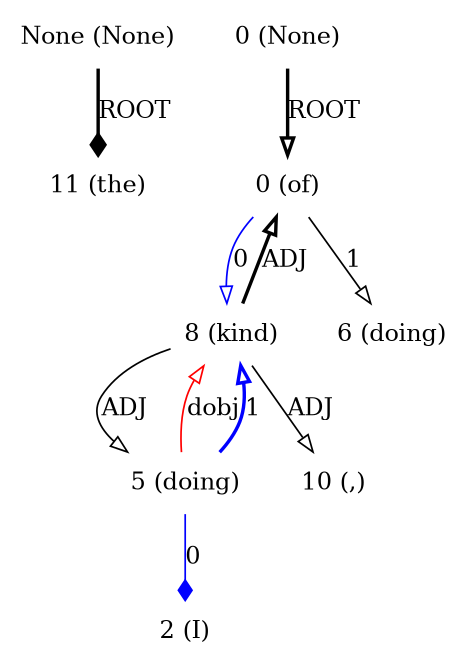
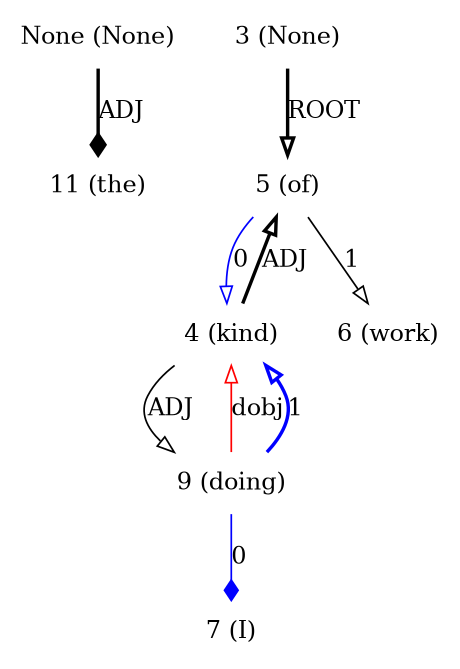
node "0 (None)": label "0 (None)" -> "3 (None)"
edge "None (None)" -> "11 (the)": label "ROOT" -> "ADJ"
node "0 (of)": label "0 (of)" -> "5 (of)"
node "8 (kind)": label "8 (kind)" -> "4 (kind)"
node "6 (doing)": label "6 (doing)" -> "6 (work)"
node "5 (doing)": label "5 (doing)" -> "9 (doing)"
node "10 (,)": removed
node "2 (I)": label "2 (I)" -> "7 (I)"
